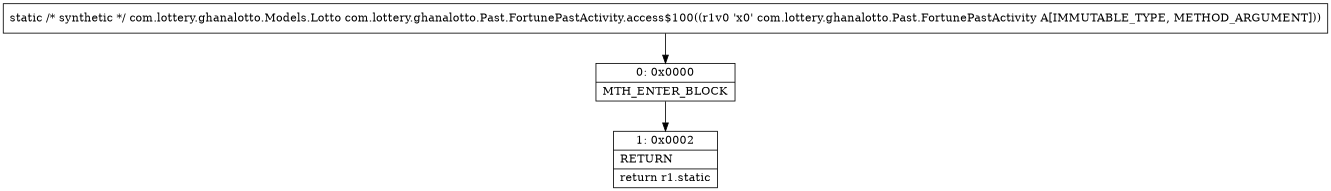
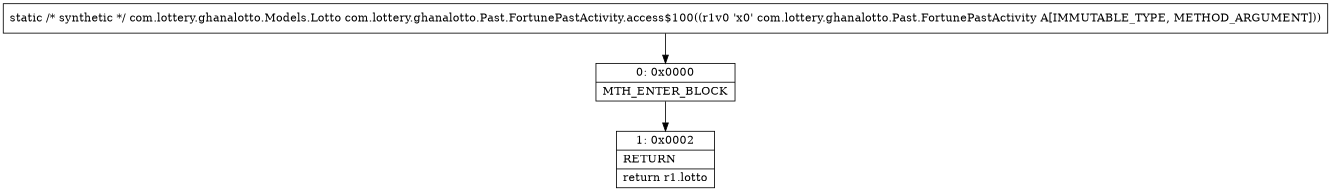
node "1: 0x0002": text "return r1.static" -> "return r1.lotto"
